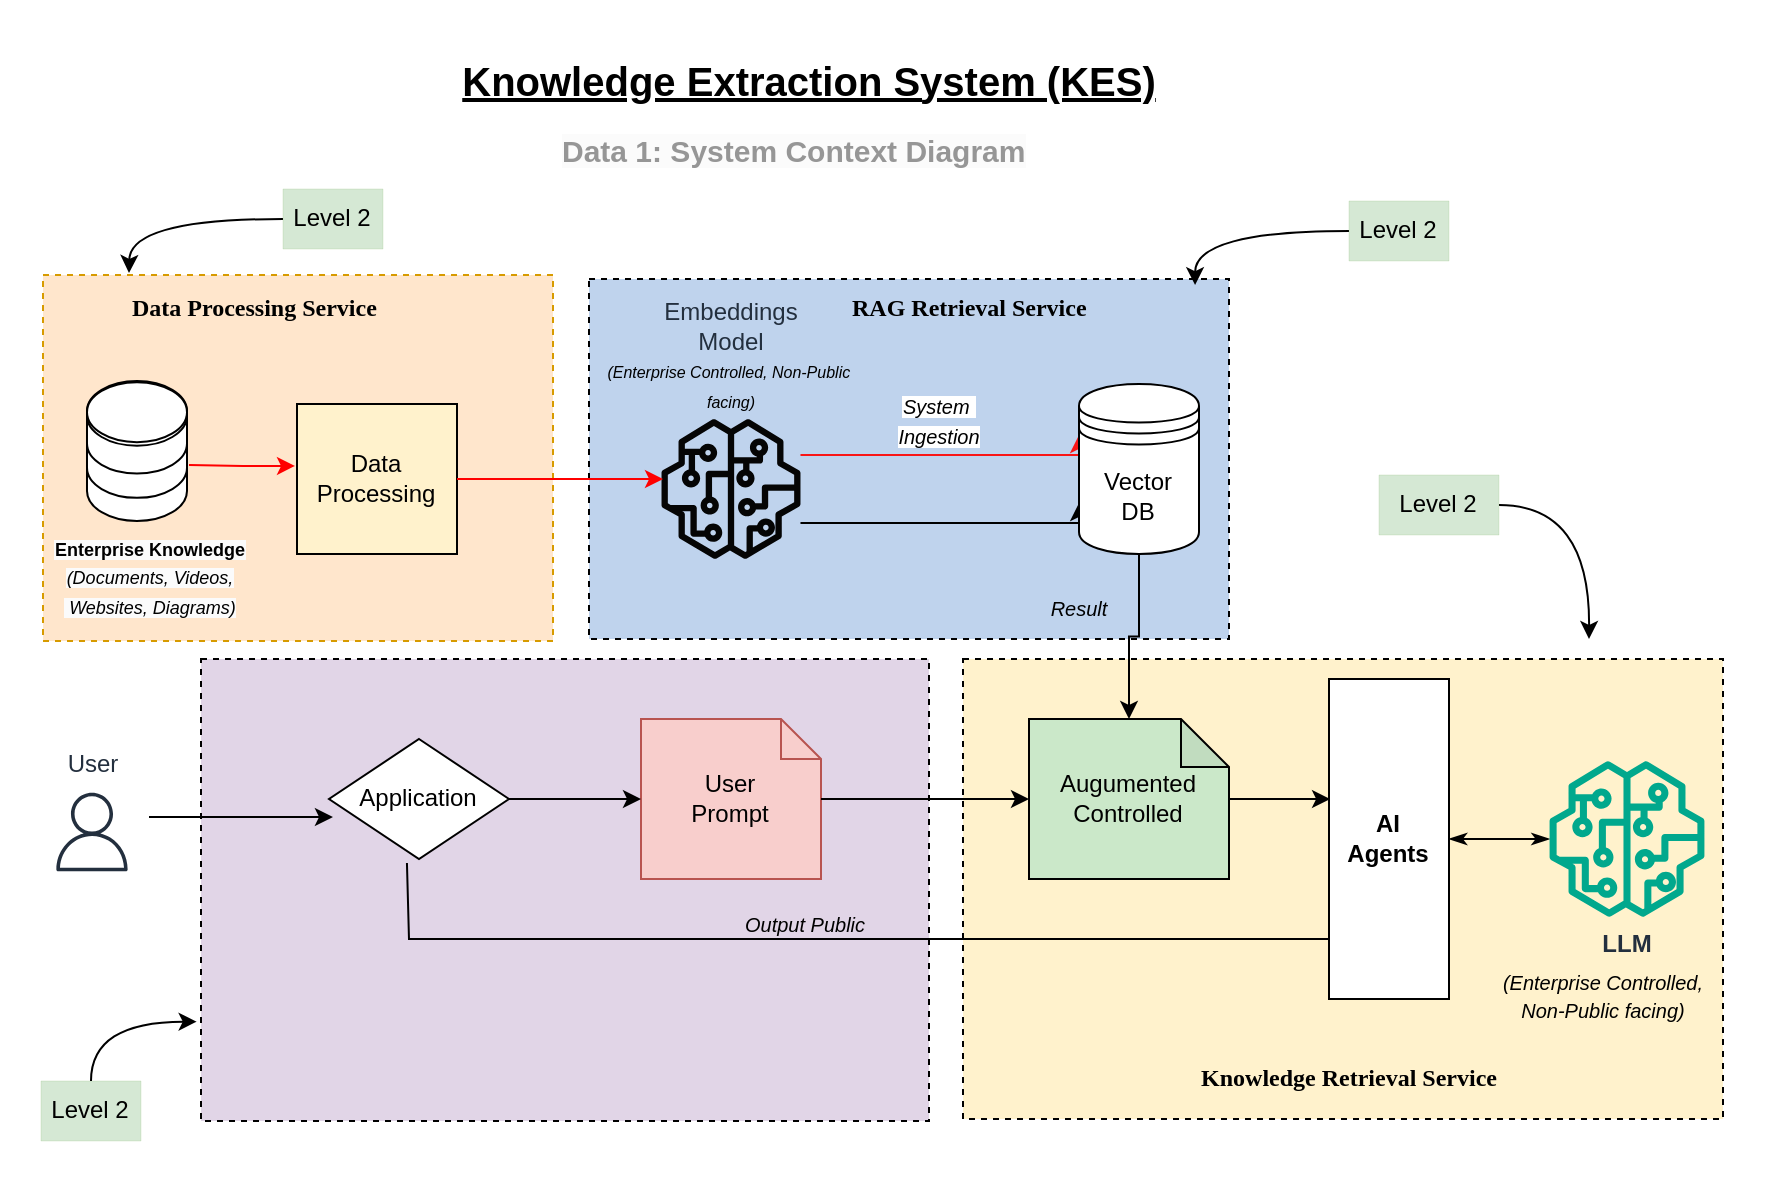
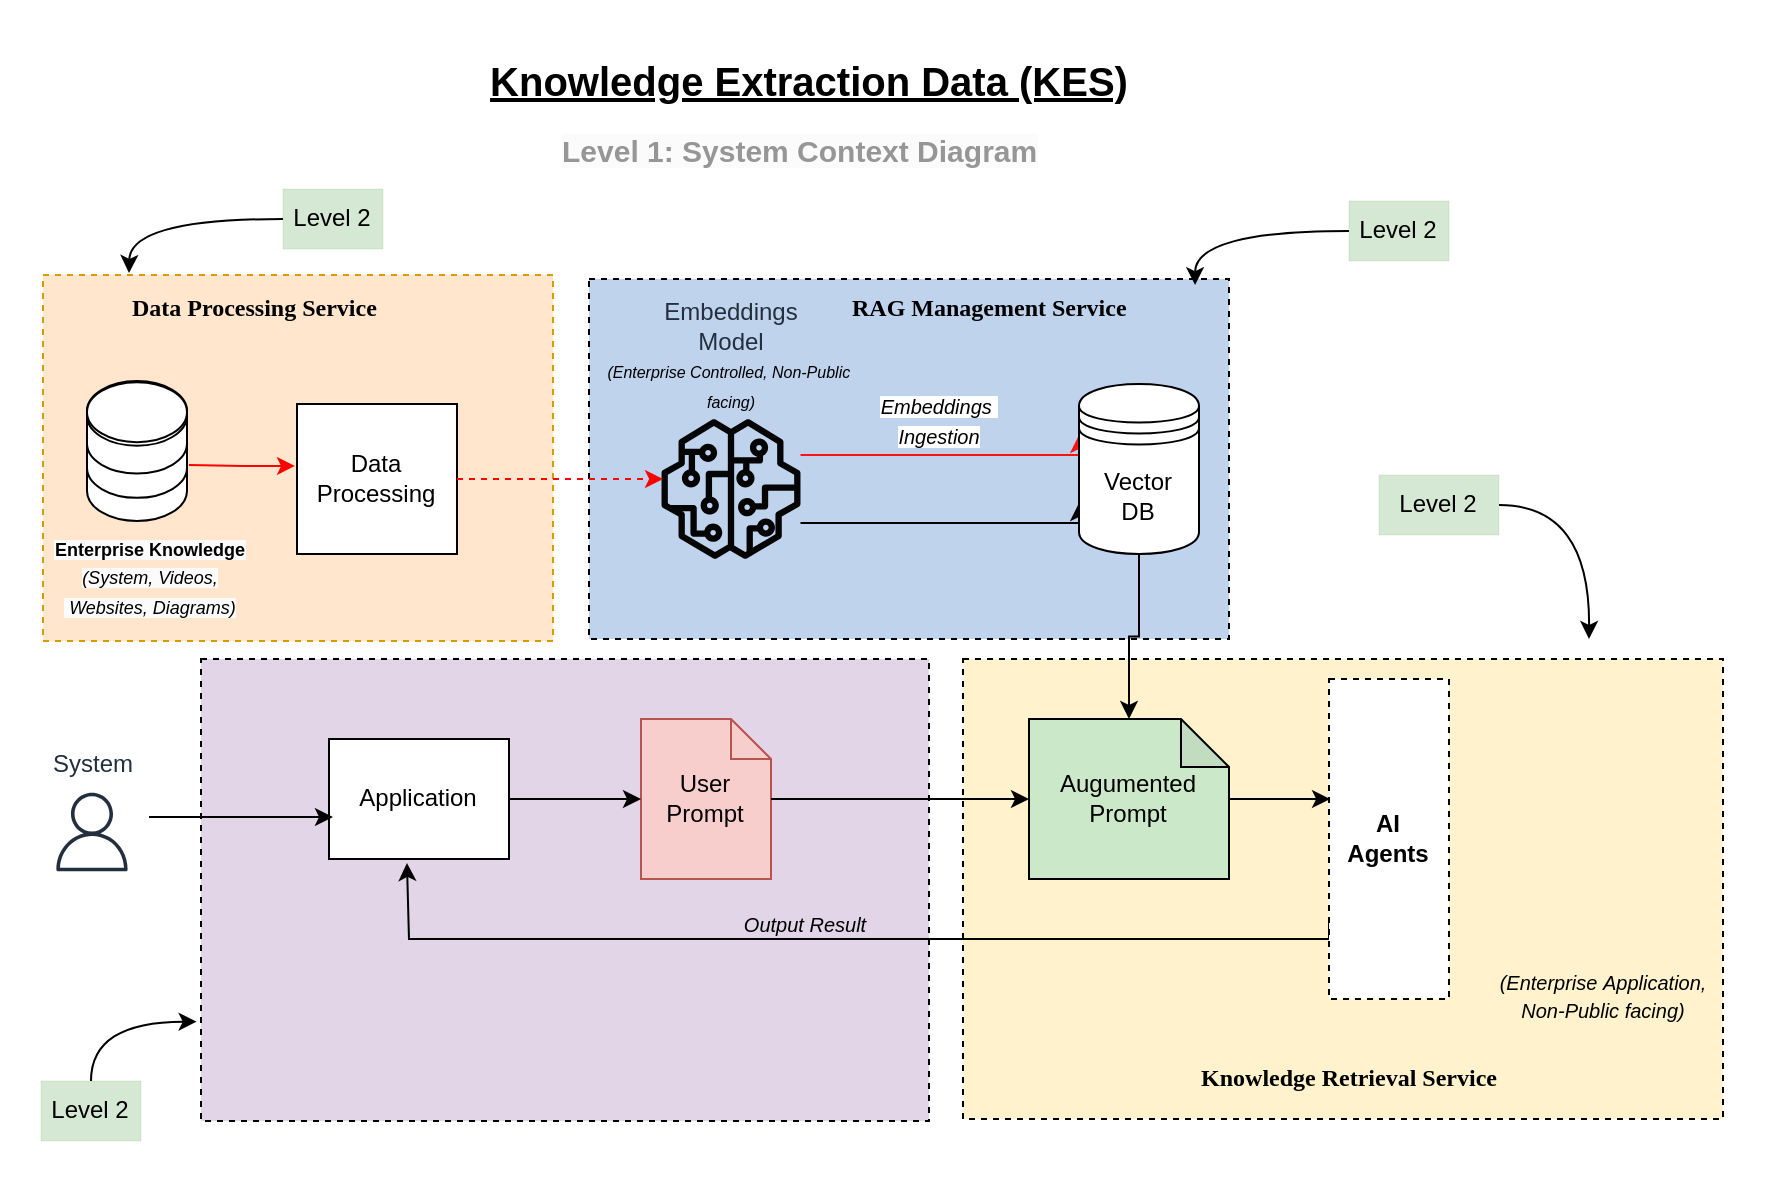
node "Knowledge Extraction System (KES)": label "Knowledge Extraction System (KES)" -> "Knowledge Extraction Data (KES)"
node "Data 1: System Context Diagram": label "Data 1: System Context Diagram" -> "Level 1: System Context Diagram"
node "RAG Retrieval Service": label "RAG Retrieval Service" -> "RAG Management Service"
node "System Ingestion": label "System Ingestion" -> "Embeddings Ingestion"
node "Data Processing": fillcolor #fff2cc -> #ffffff
edge "Data Processing" -> "Embeddings Model (Enterprise Controlled, Non-Public facing)": style solid -> dashed
node "Result": removed
node "Enterprise Knowledge(Documents, Videos, Websites, Diagrams)": label "Enterprise Knowledge(Documents, Videos, Websites, Diagrams)" -> "Enterprise Knowledge(System, Videos, Websites, Diagrams)"
node "User": label "User" -> "System"
node "Application": shape diamond -> rectangle
node "User Prompt": size 180x160 -> 130x160
node "Augumented Controlled": label "Augumented Controlled" -> "Augumented Prompt"
node "AI Agents": style solid -> dashed
edge "AI Agents" -- "LLM": removed
node "LLM": removed
edge "Application" -- "AI Agents": arrowhead none -> classic
node "Output Public": label "Output Public" -> "Output Result"
node "(Enterprise Controlled, Non-Public facing)": label "(Enterprise Controlled, Non-Public facing)" -> "(Enterprise Application, Non-Public facing)"
